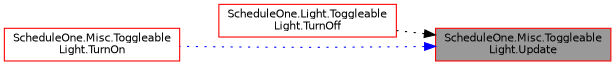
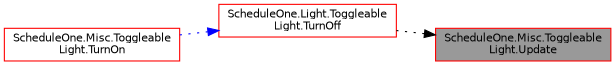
edge "ScheduleOne.Misc.Toggleable Light.TurnOn" -> "ScheduleOne.Misc.Toggleable Light.Update": now "ScheduleOne.Misc.Toggleable Light.TurnOn" -> "ScheduleOne.Light.Toggleable Light.TurnOff"
